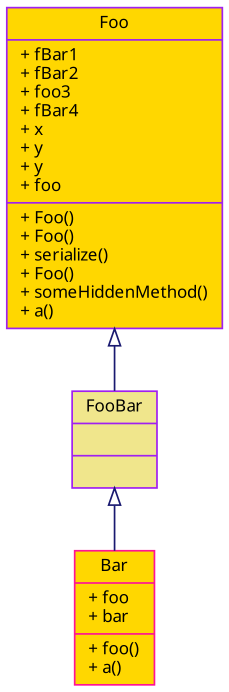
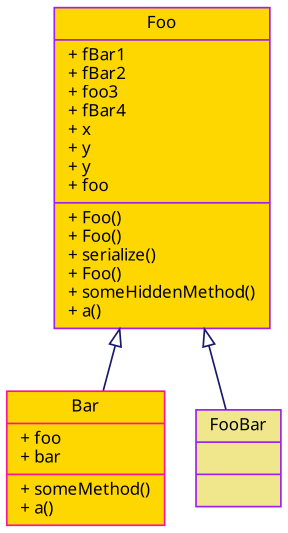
edge "Bar" -> "FooBar": now "Bar" -> "Foo"
node "Bar": text "+ foo()" -> "+ someMethod()"
